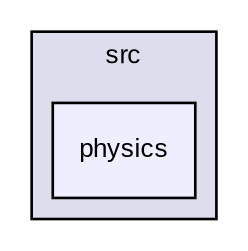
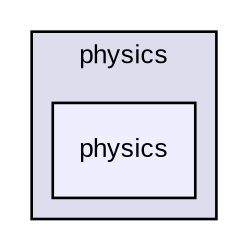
cluster "src": label "src" -> "physics"
